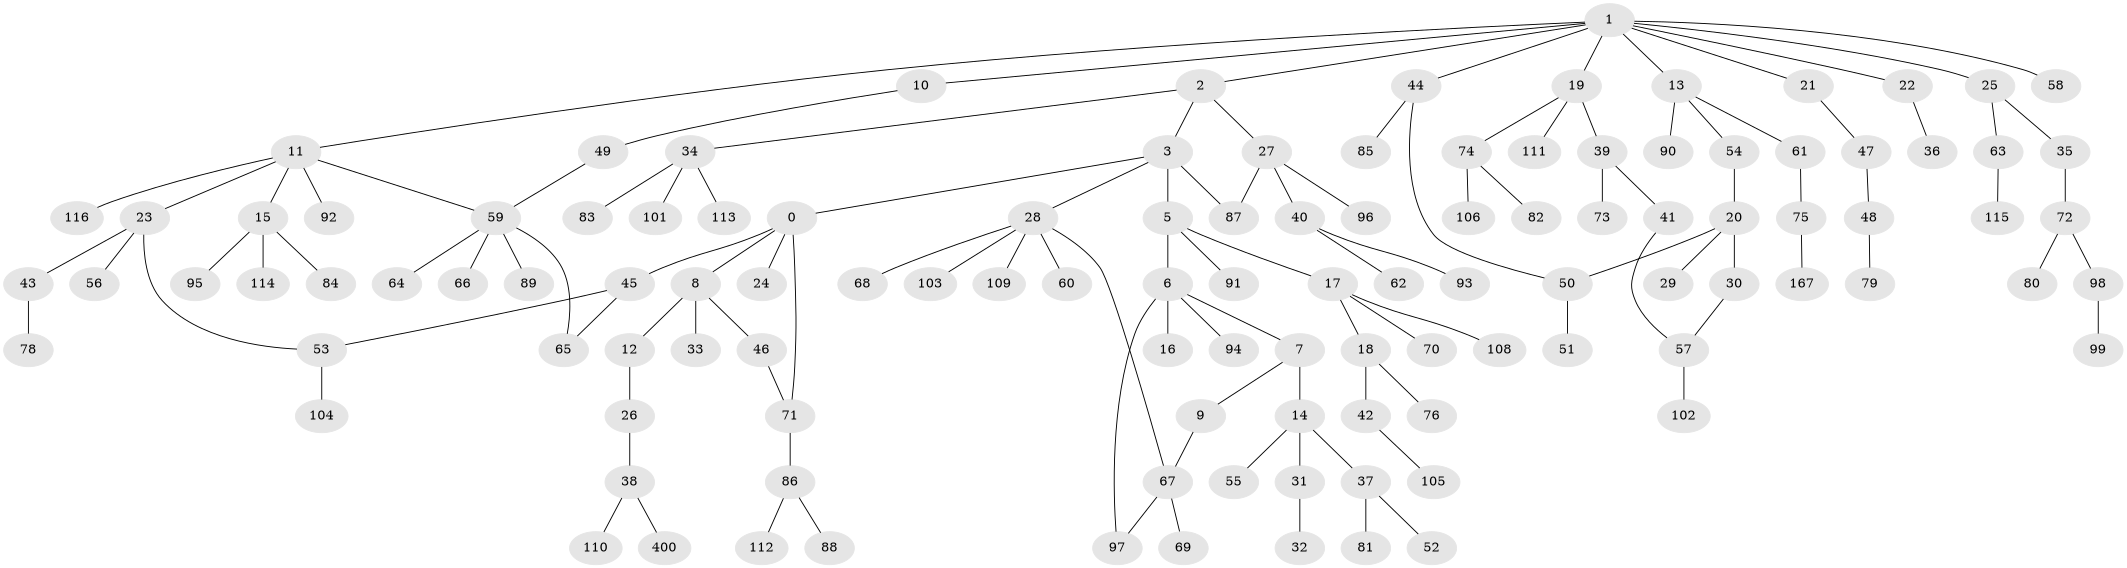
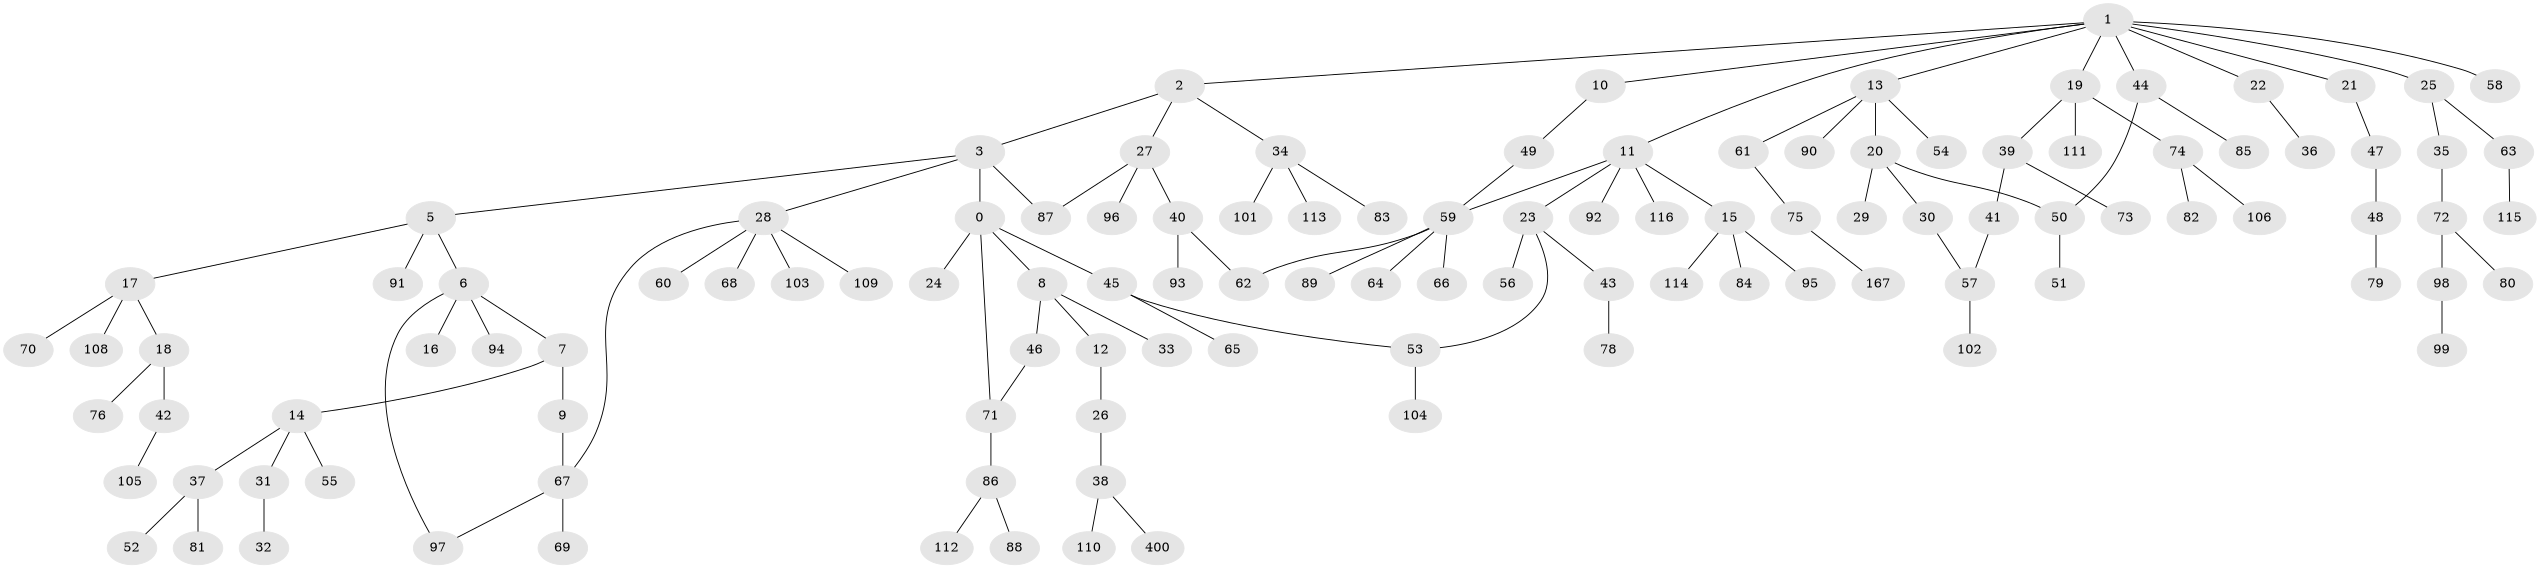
edge "54" -- "20": now "13" -- "20"
edge "59" -- "65": now "59" -- "62"
